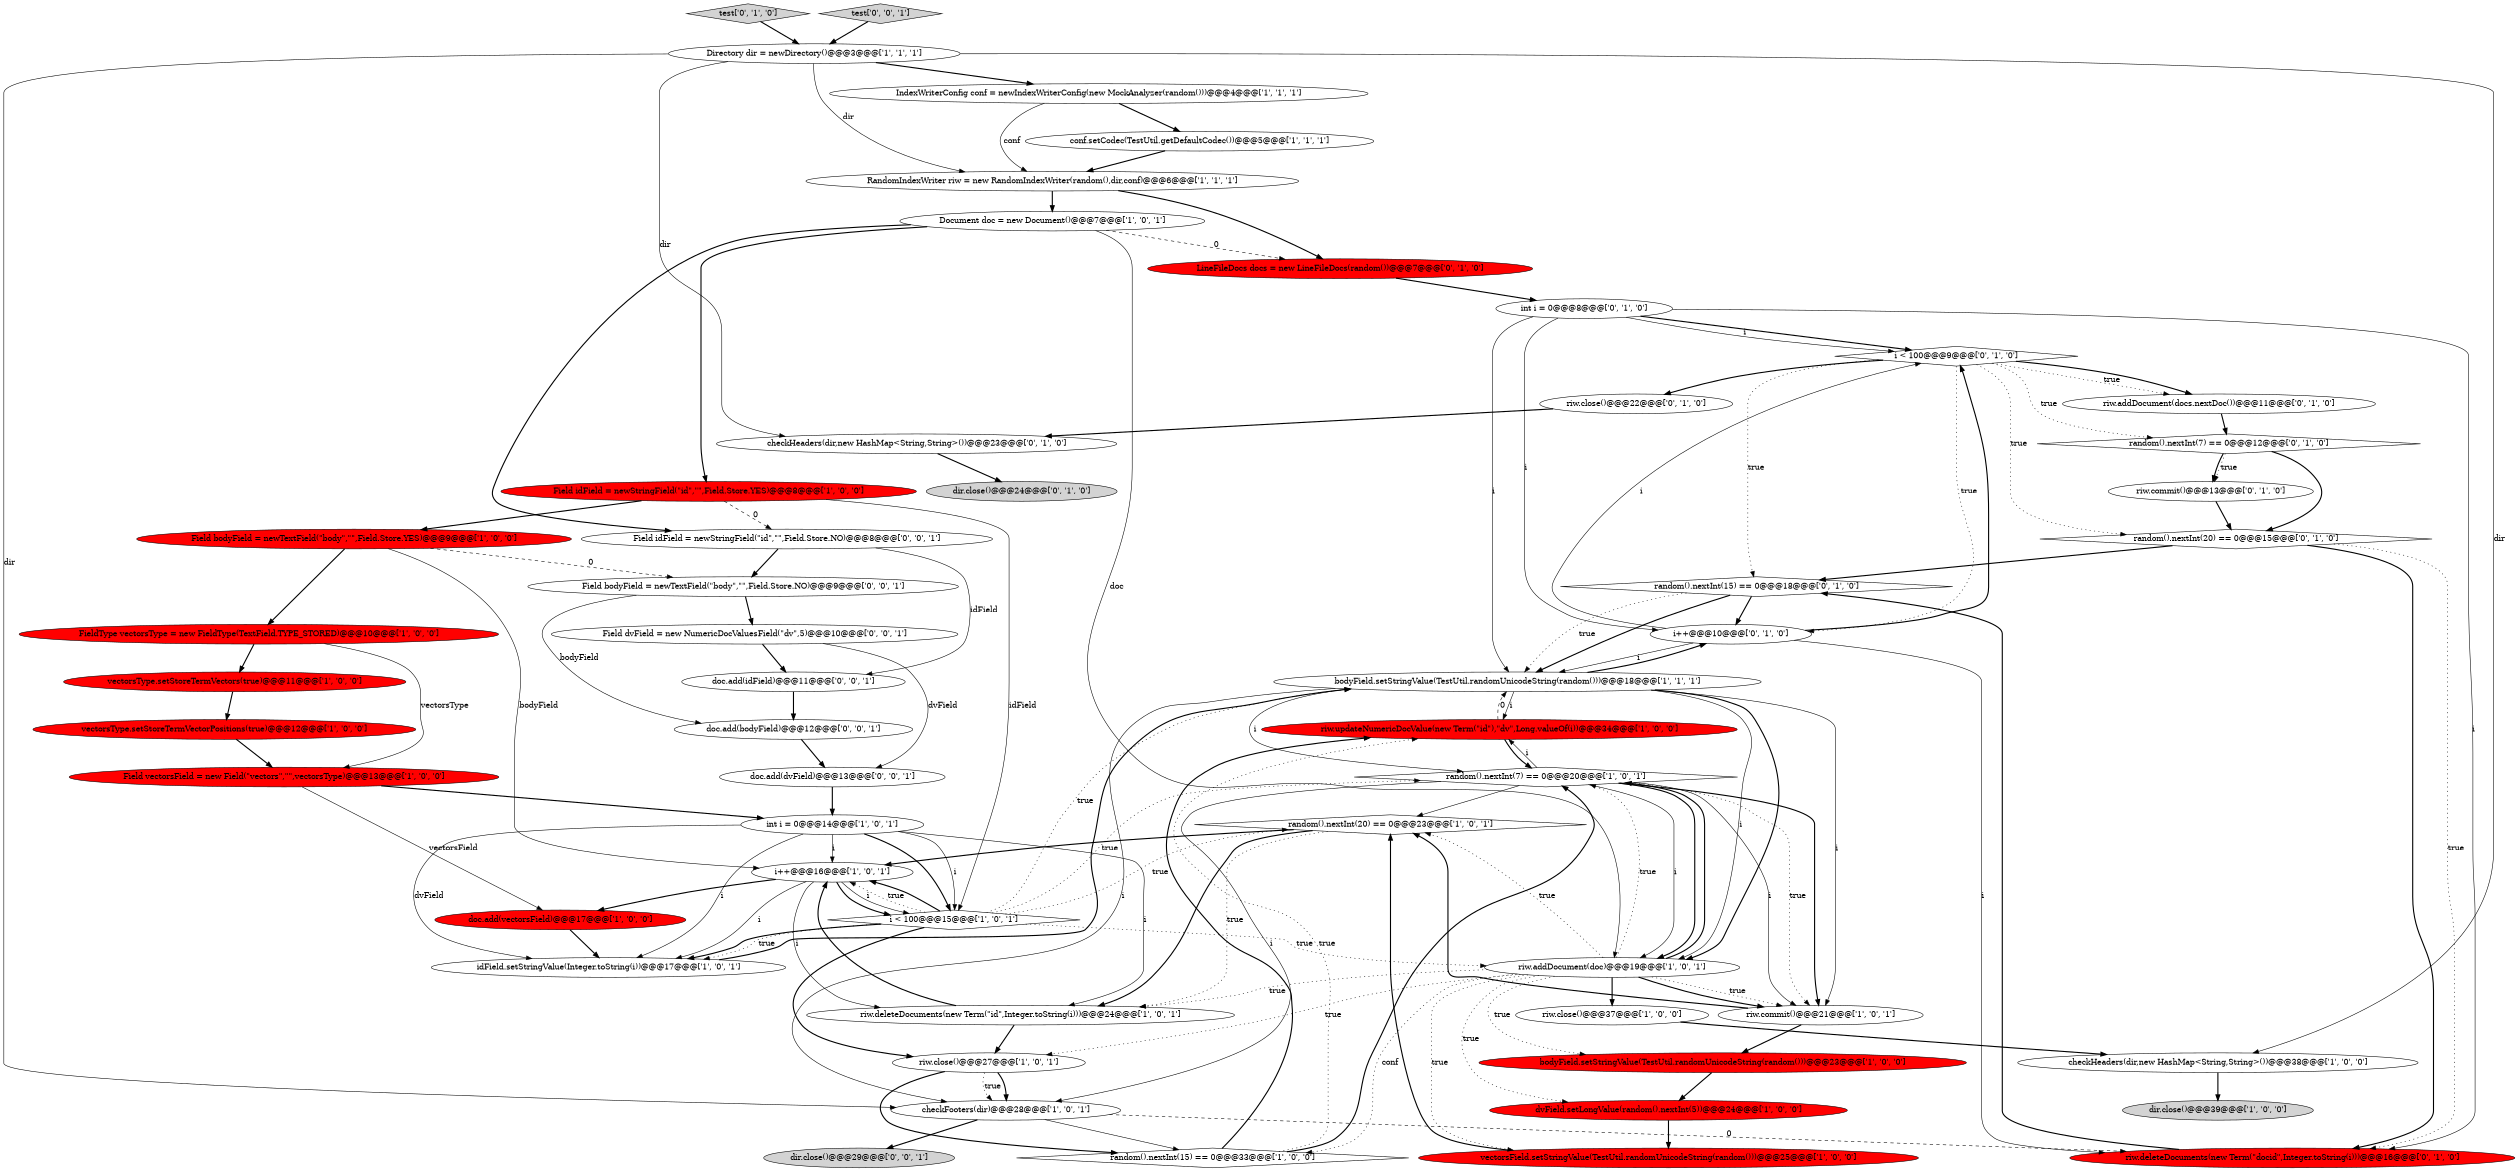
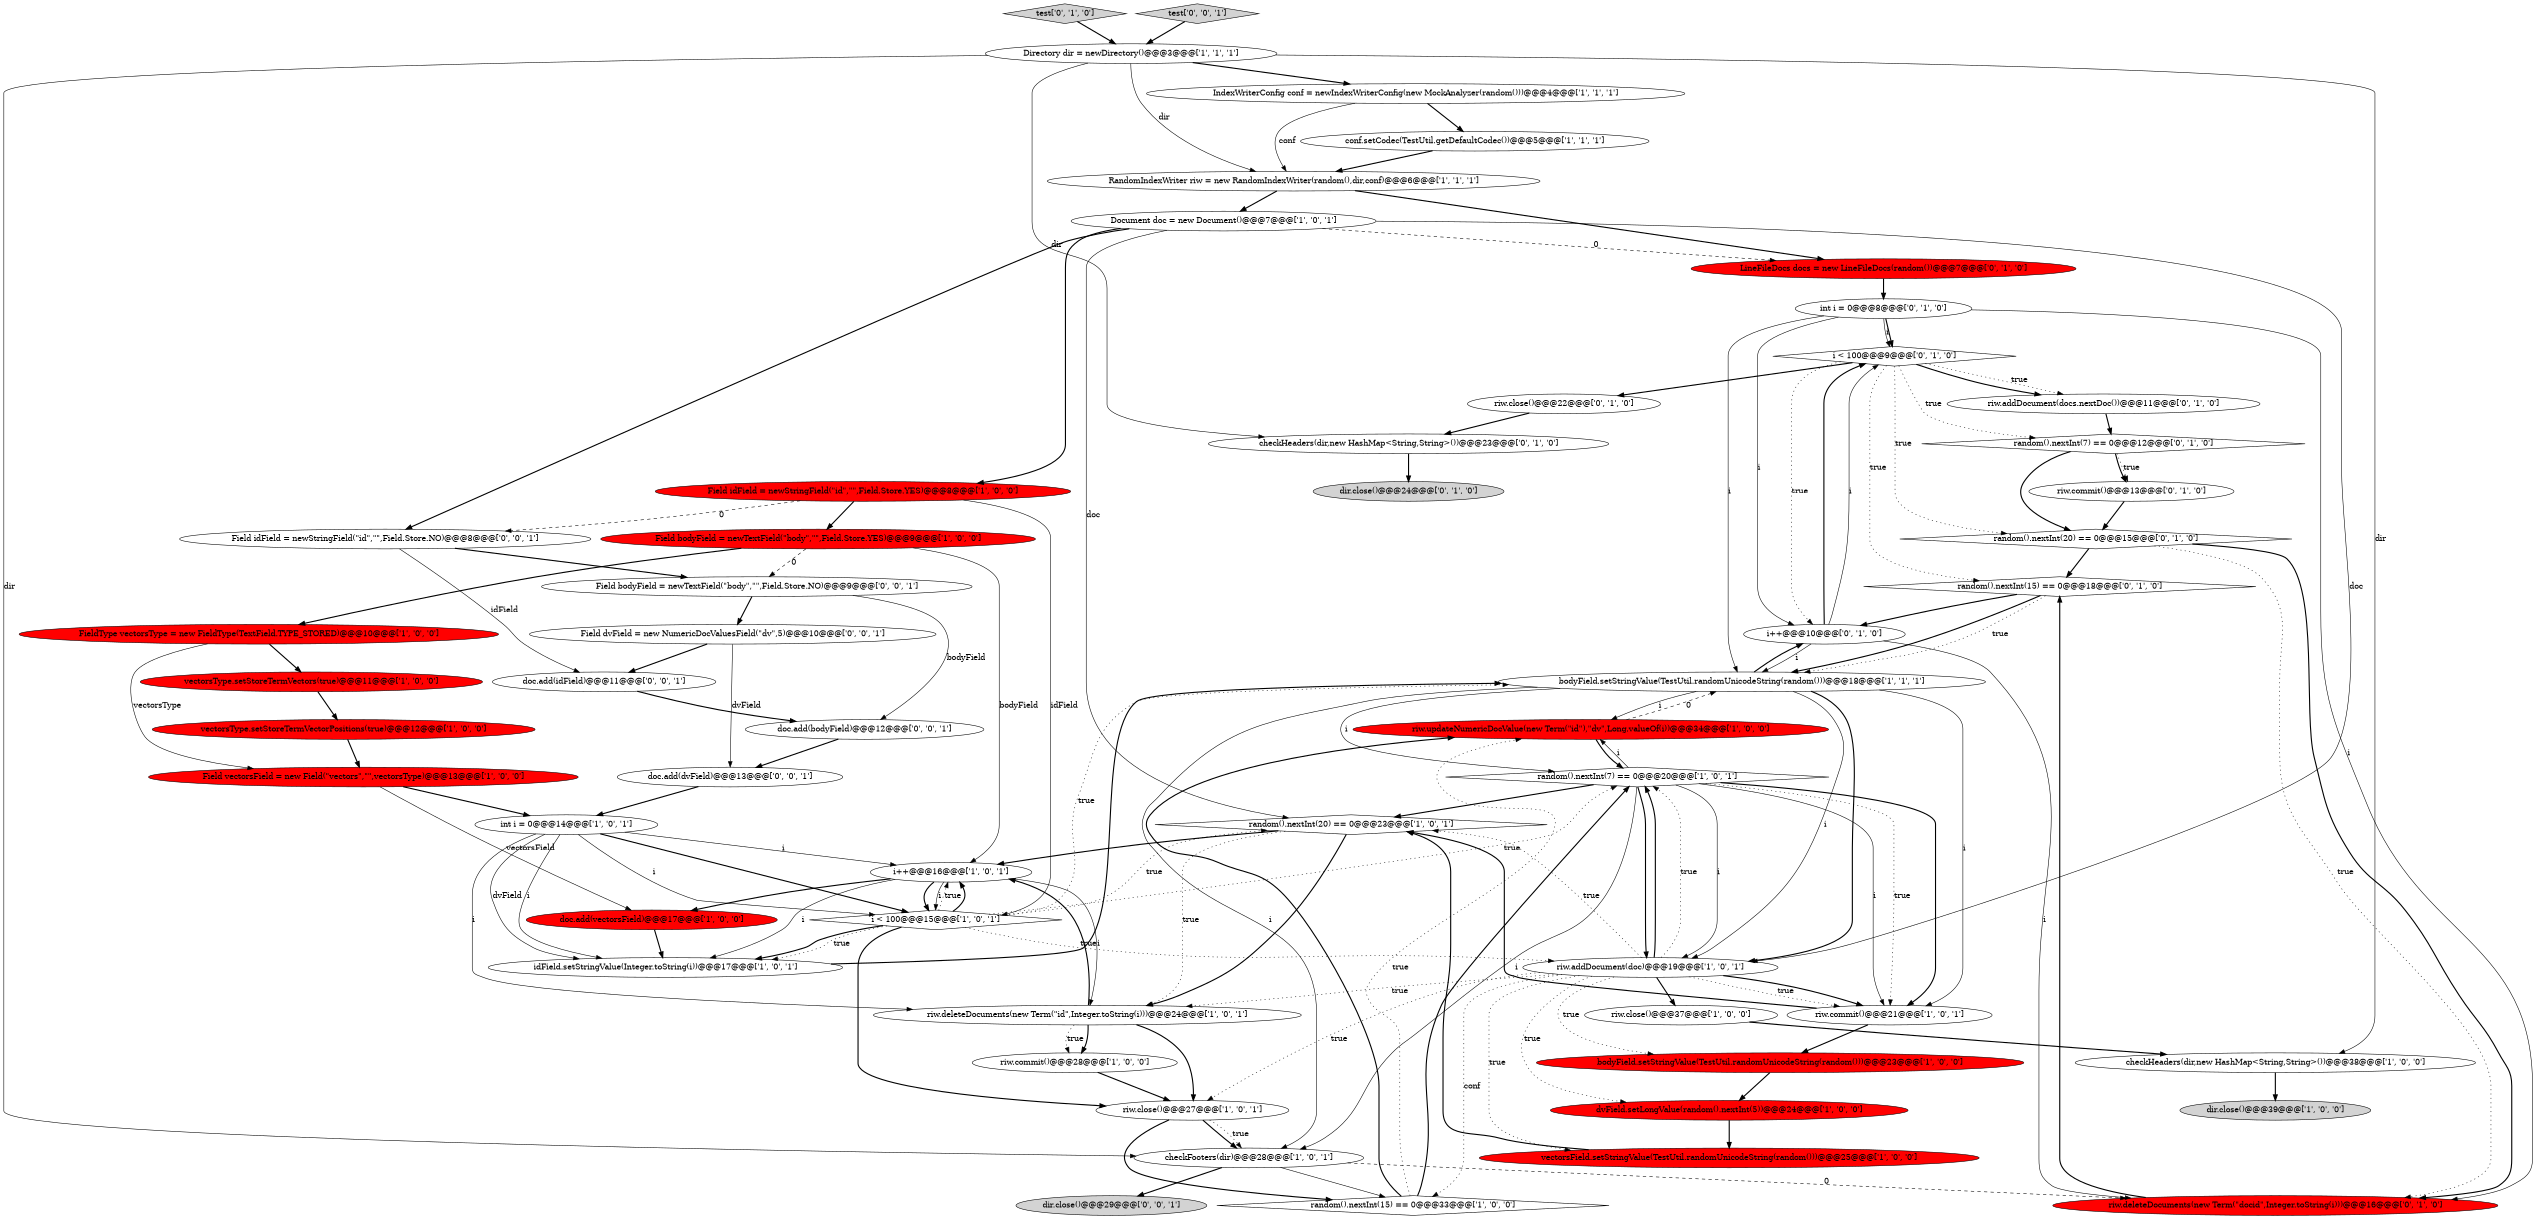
edge "Document doc = new Document()@@@7@@@['1', '0', '1']" -> "random().nextInt(20) == 0@@@23@@@['1', '0', '1']": added, label "doc"
edge "random().nextInt(7) == 0@@@20@@@['1', '0', '1']" -> "random().nextInt(20) == 0@@@23@@@['1', '0', '1']": style solid -> bold
node "riw.commit()@@@28@@@['1', '0', '0']": added
